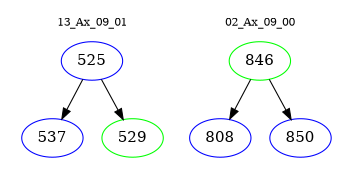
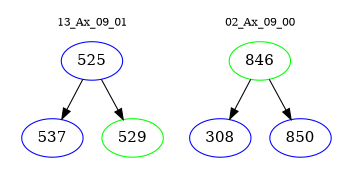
node "808": label "808" -> "308"
